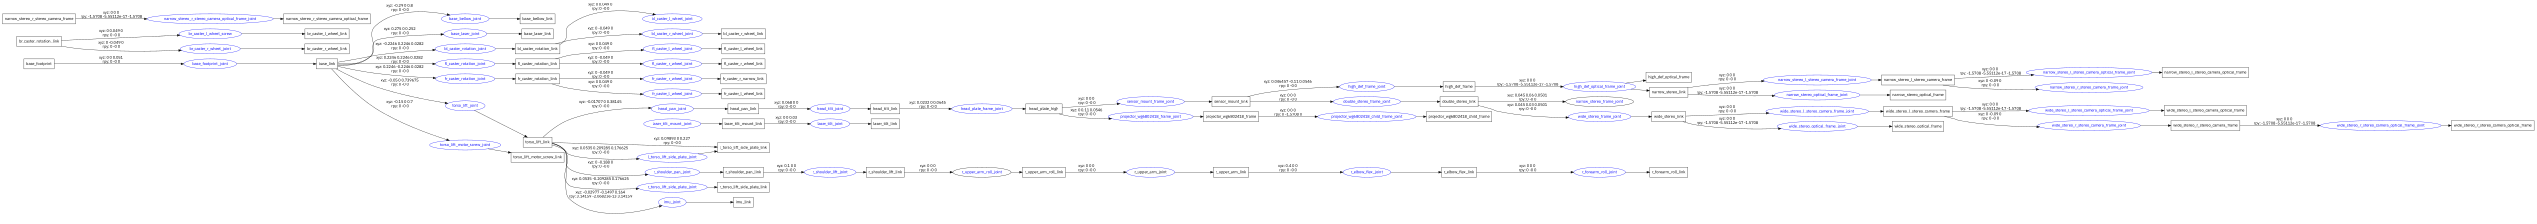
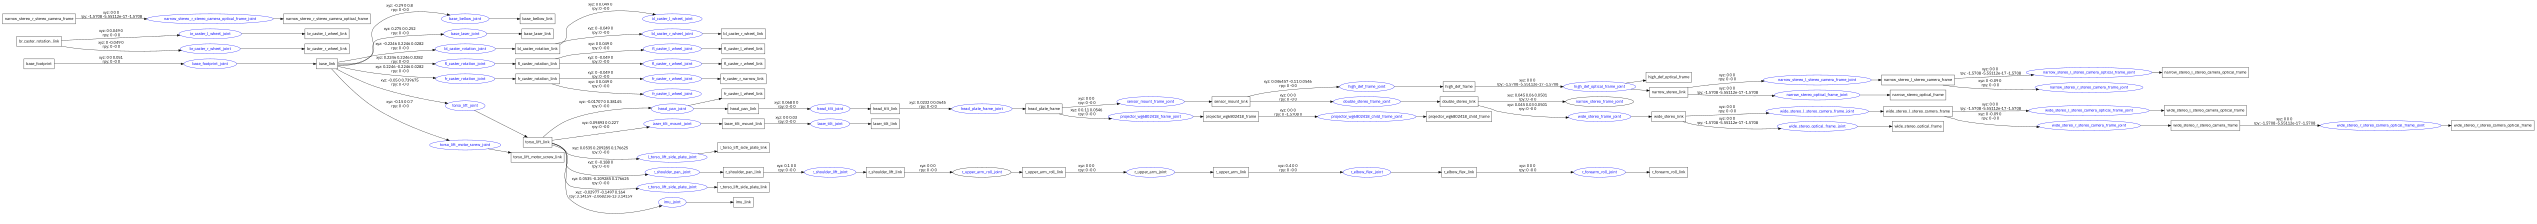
node "br_caster_l_wheel_screw": label "br_caster_l_wheel_screw" -> "br_caster_l_wheel_joint"
edge "fr_caster_l_wheel_joint" -> "fr_caster_l_wheel_link": now "head_pan_joint" -> "fr_caster_l_wheel_link"
node "head_plate_high": label "head_plate_high" -> "head_plate_frame"
edge "torso_lift_link" -> "l_torso_lift_side_plate_link": now "torso_lift_link" -> "laser_tilt_mount_joint"
